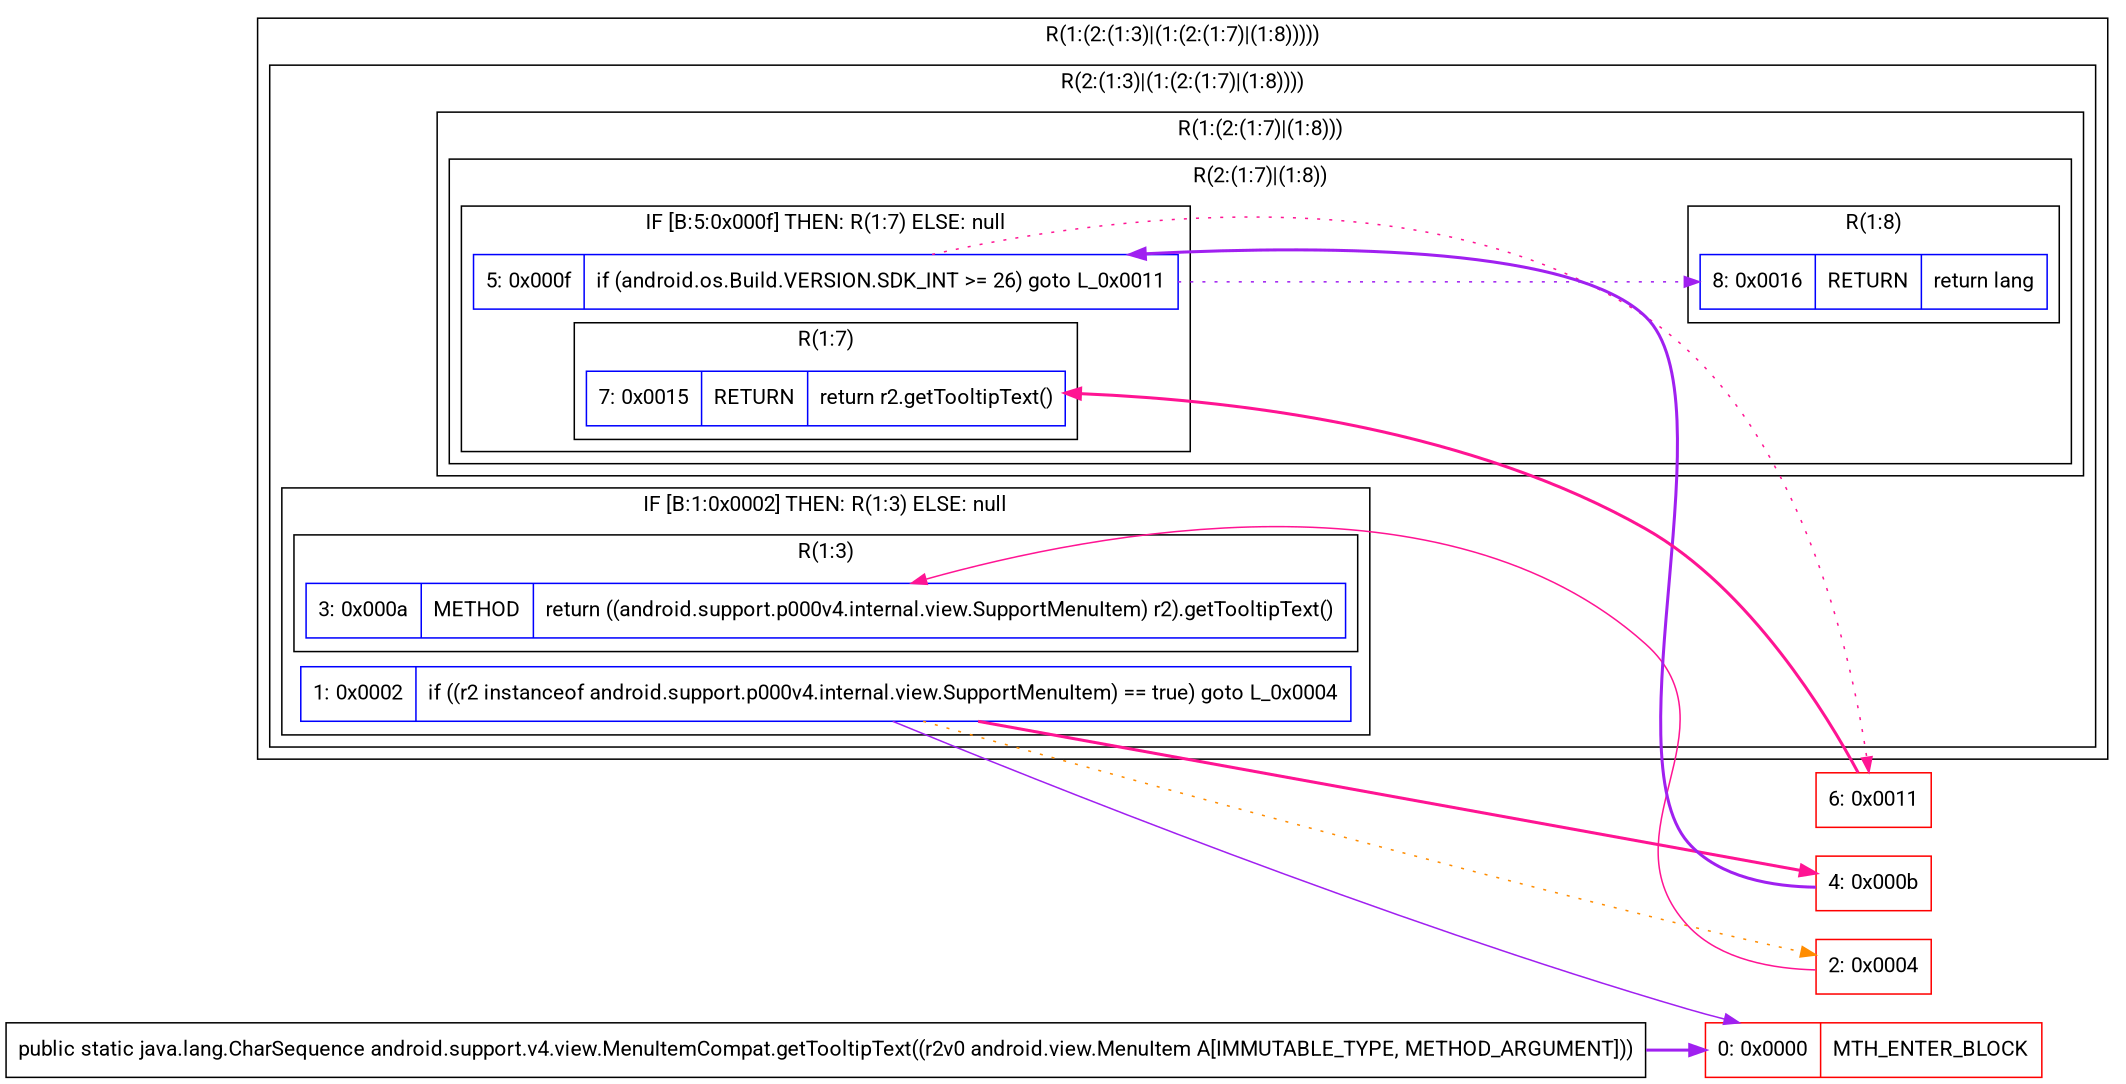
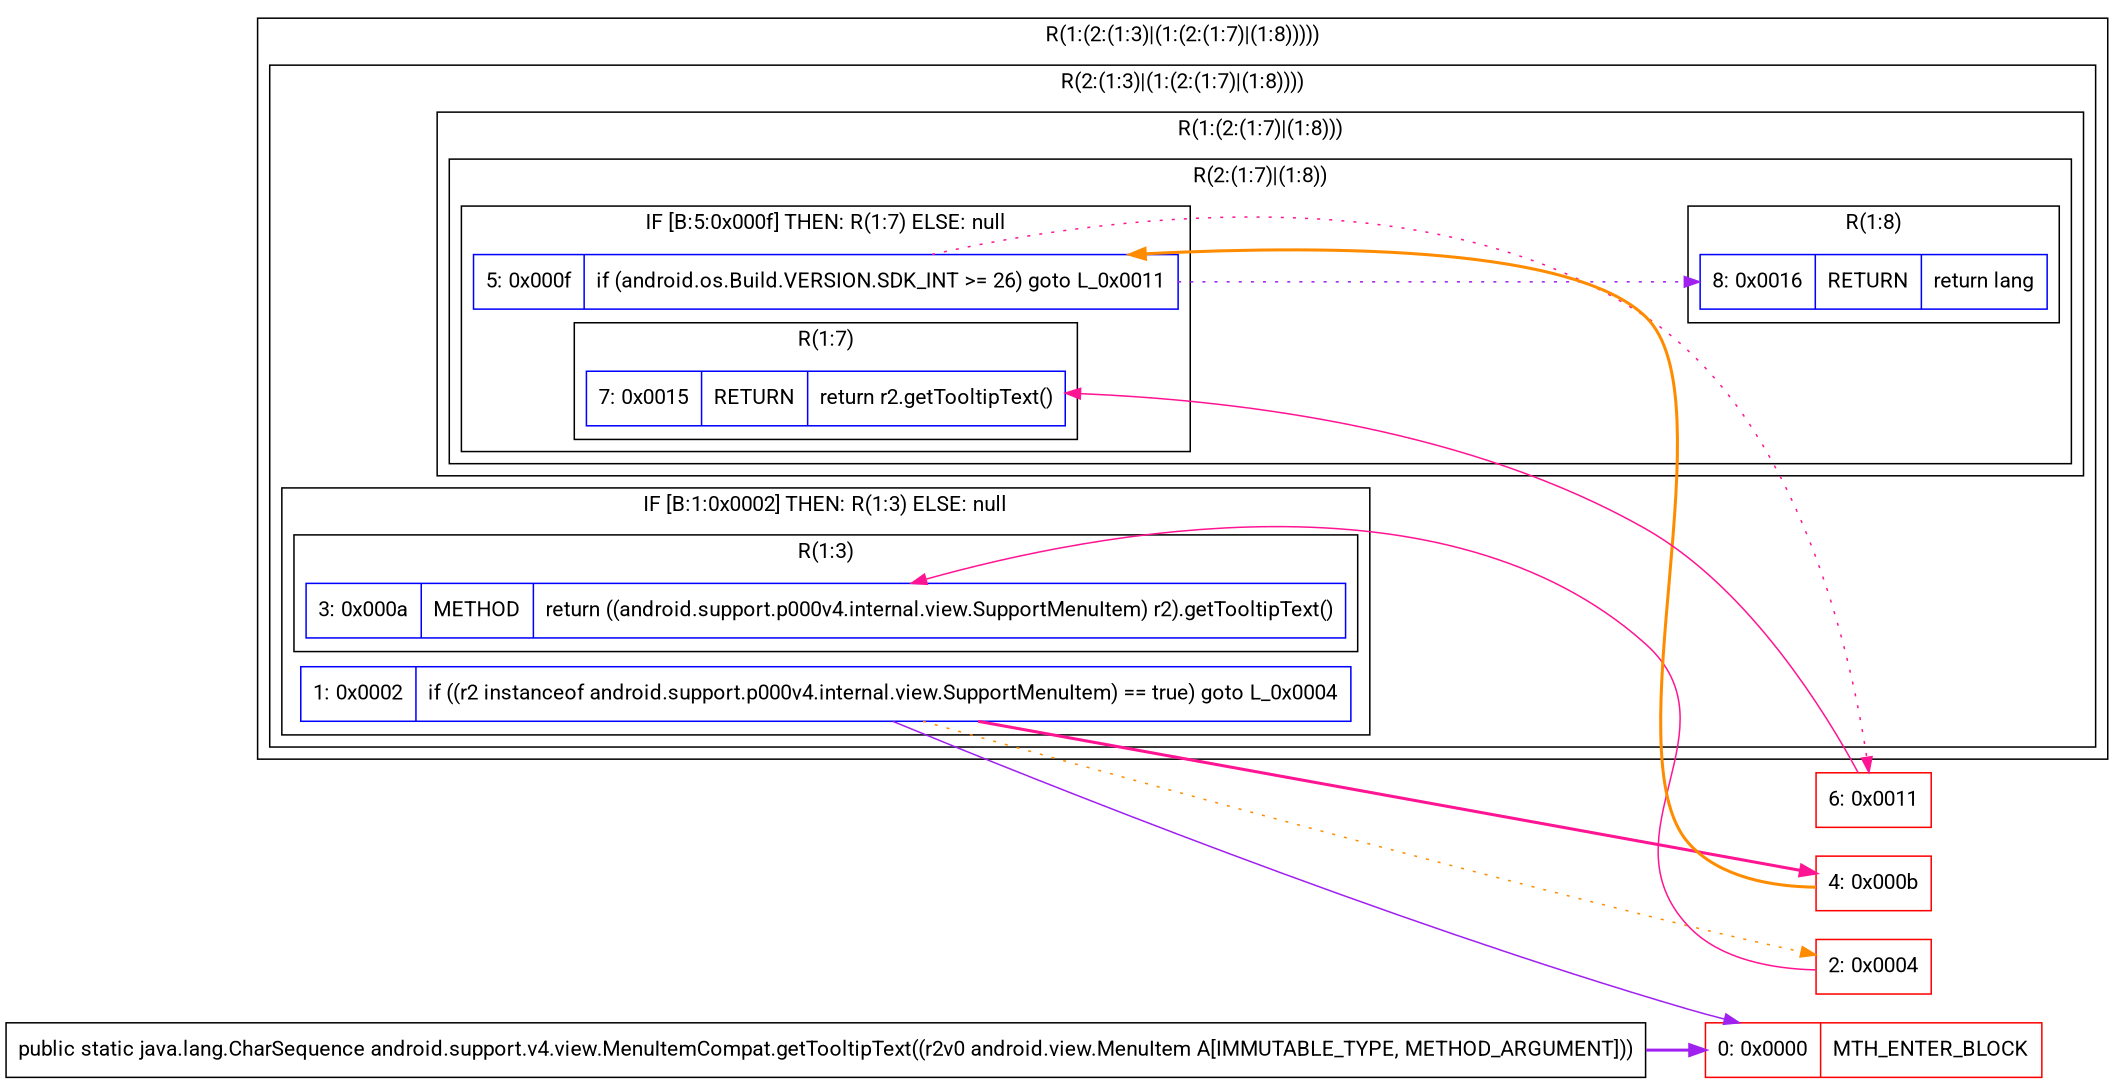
edge "4: 0x000b" -> "5: 0x000f": color purple -> darkorange
edge "6: 0x0011" -> "7: 0x0015": style bold -> solid
